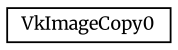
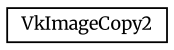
node "VkImageCopy0": label "VkImageCopy0" -> "VkImageCopy2"
